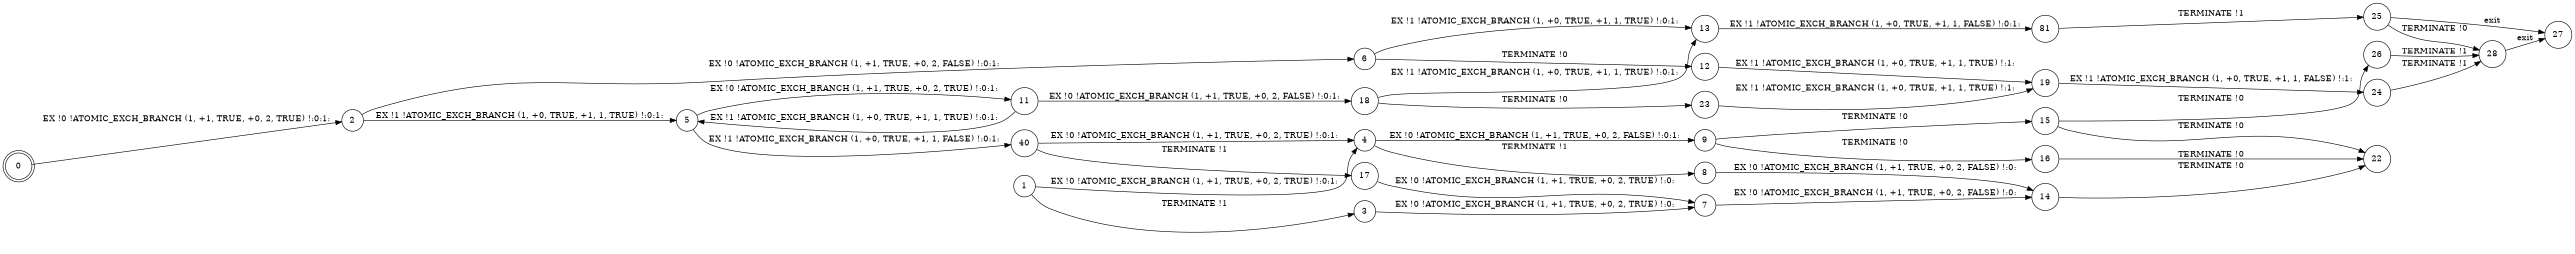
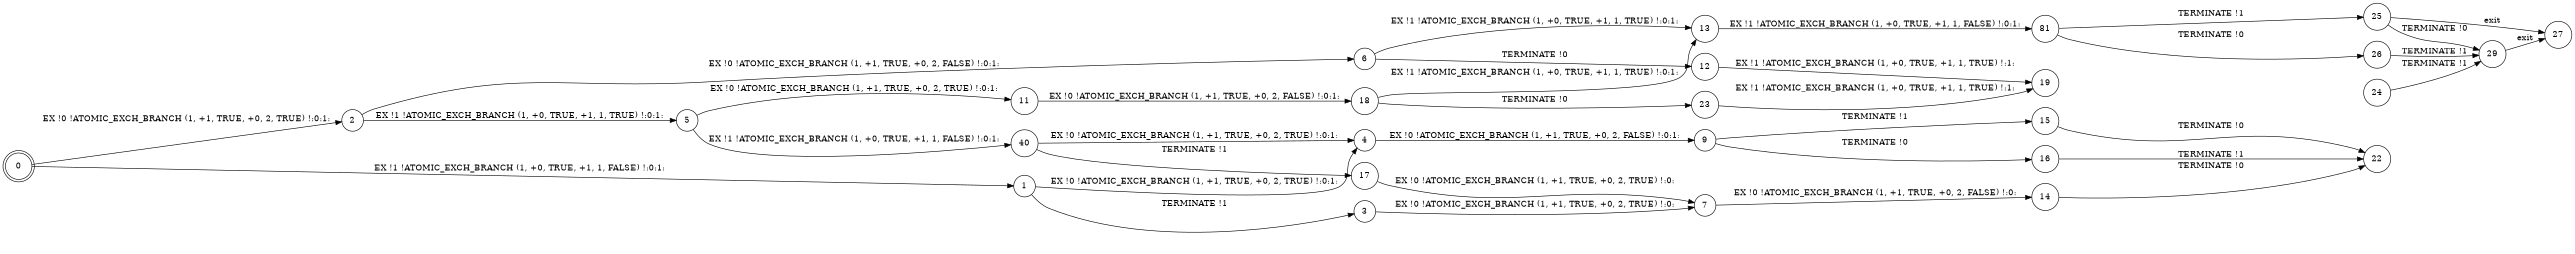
node "28": label "28" -> "29"
edge "19" -> "24": removed, label "EX !1 !ATOMIC_EXCH_BRANCH (1, +0, TRUE, +1, 1, FALSE) !:1:"
edge "9" -> "15": label "TERMINATE !0" -> "TERMINATE !1"
edge "15" -> "26": now "81" -> "26"
edge "11" -> "5": removed, label "EX !1 !ATOMIC_EXCH_BRANCH (1, +0, TRUE, +1, 1, TRUE) !:0:1:"
edge "16" -> "22": label "TERMINATE !0" -> "TERMINATE !1"
node "8": removed
edge "0" -> "1": added, label "EX !1 !ATOMIC_EXCH_BRANCH (1, +0, TRUE, +1, 1, FALSE) !:0:1:"
